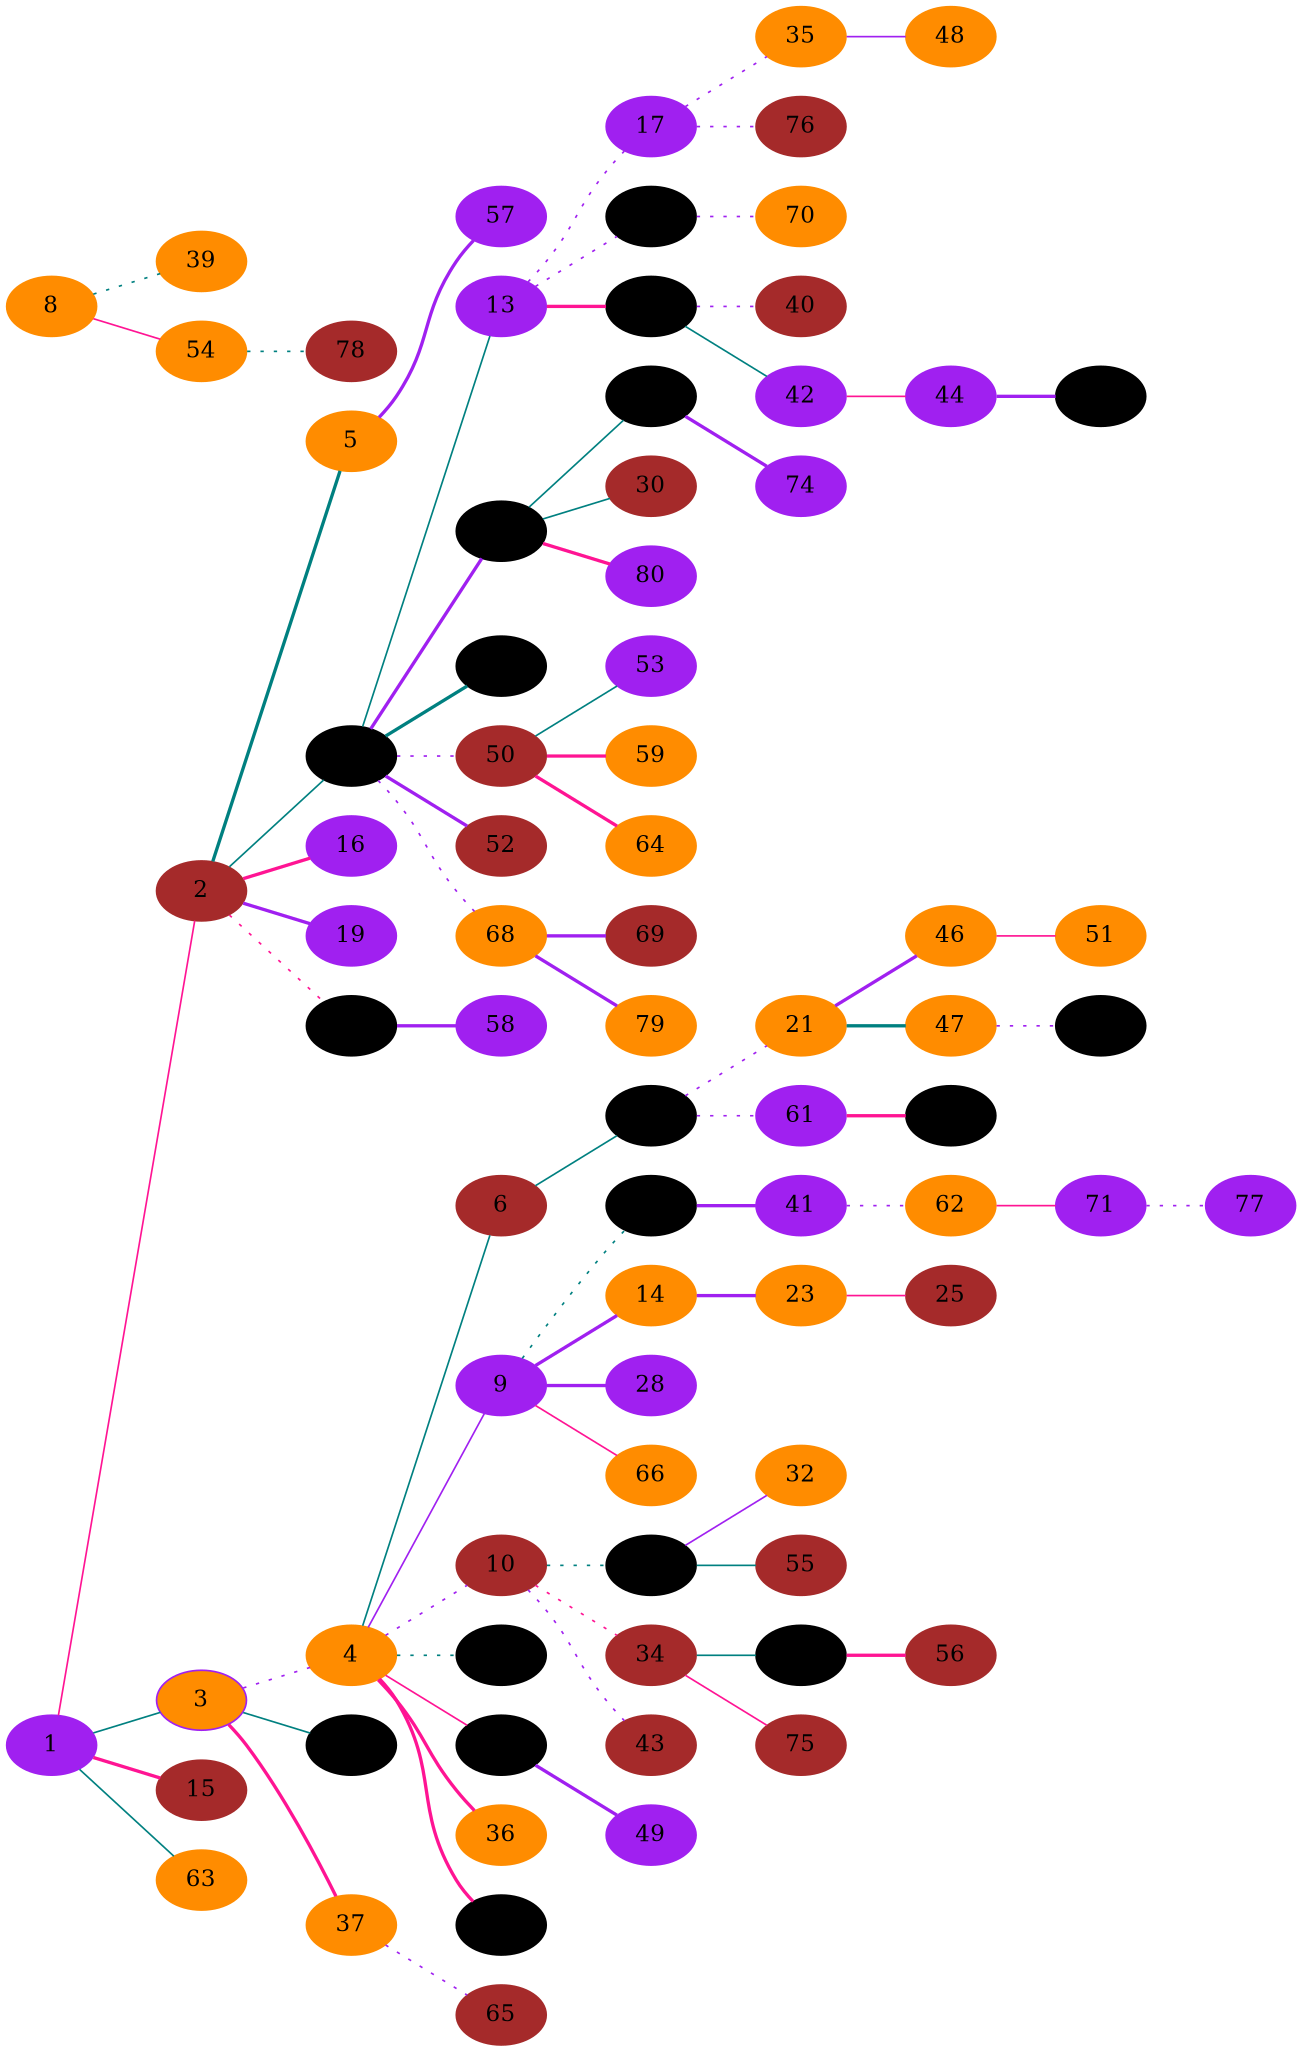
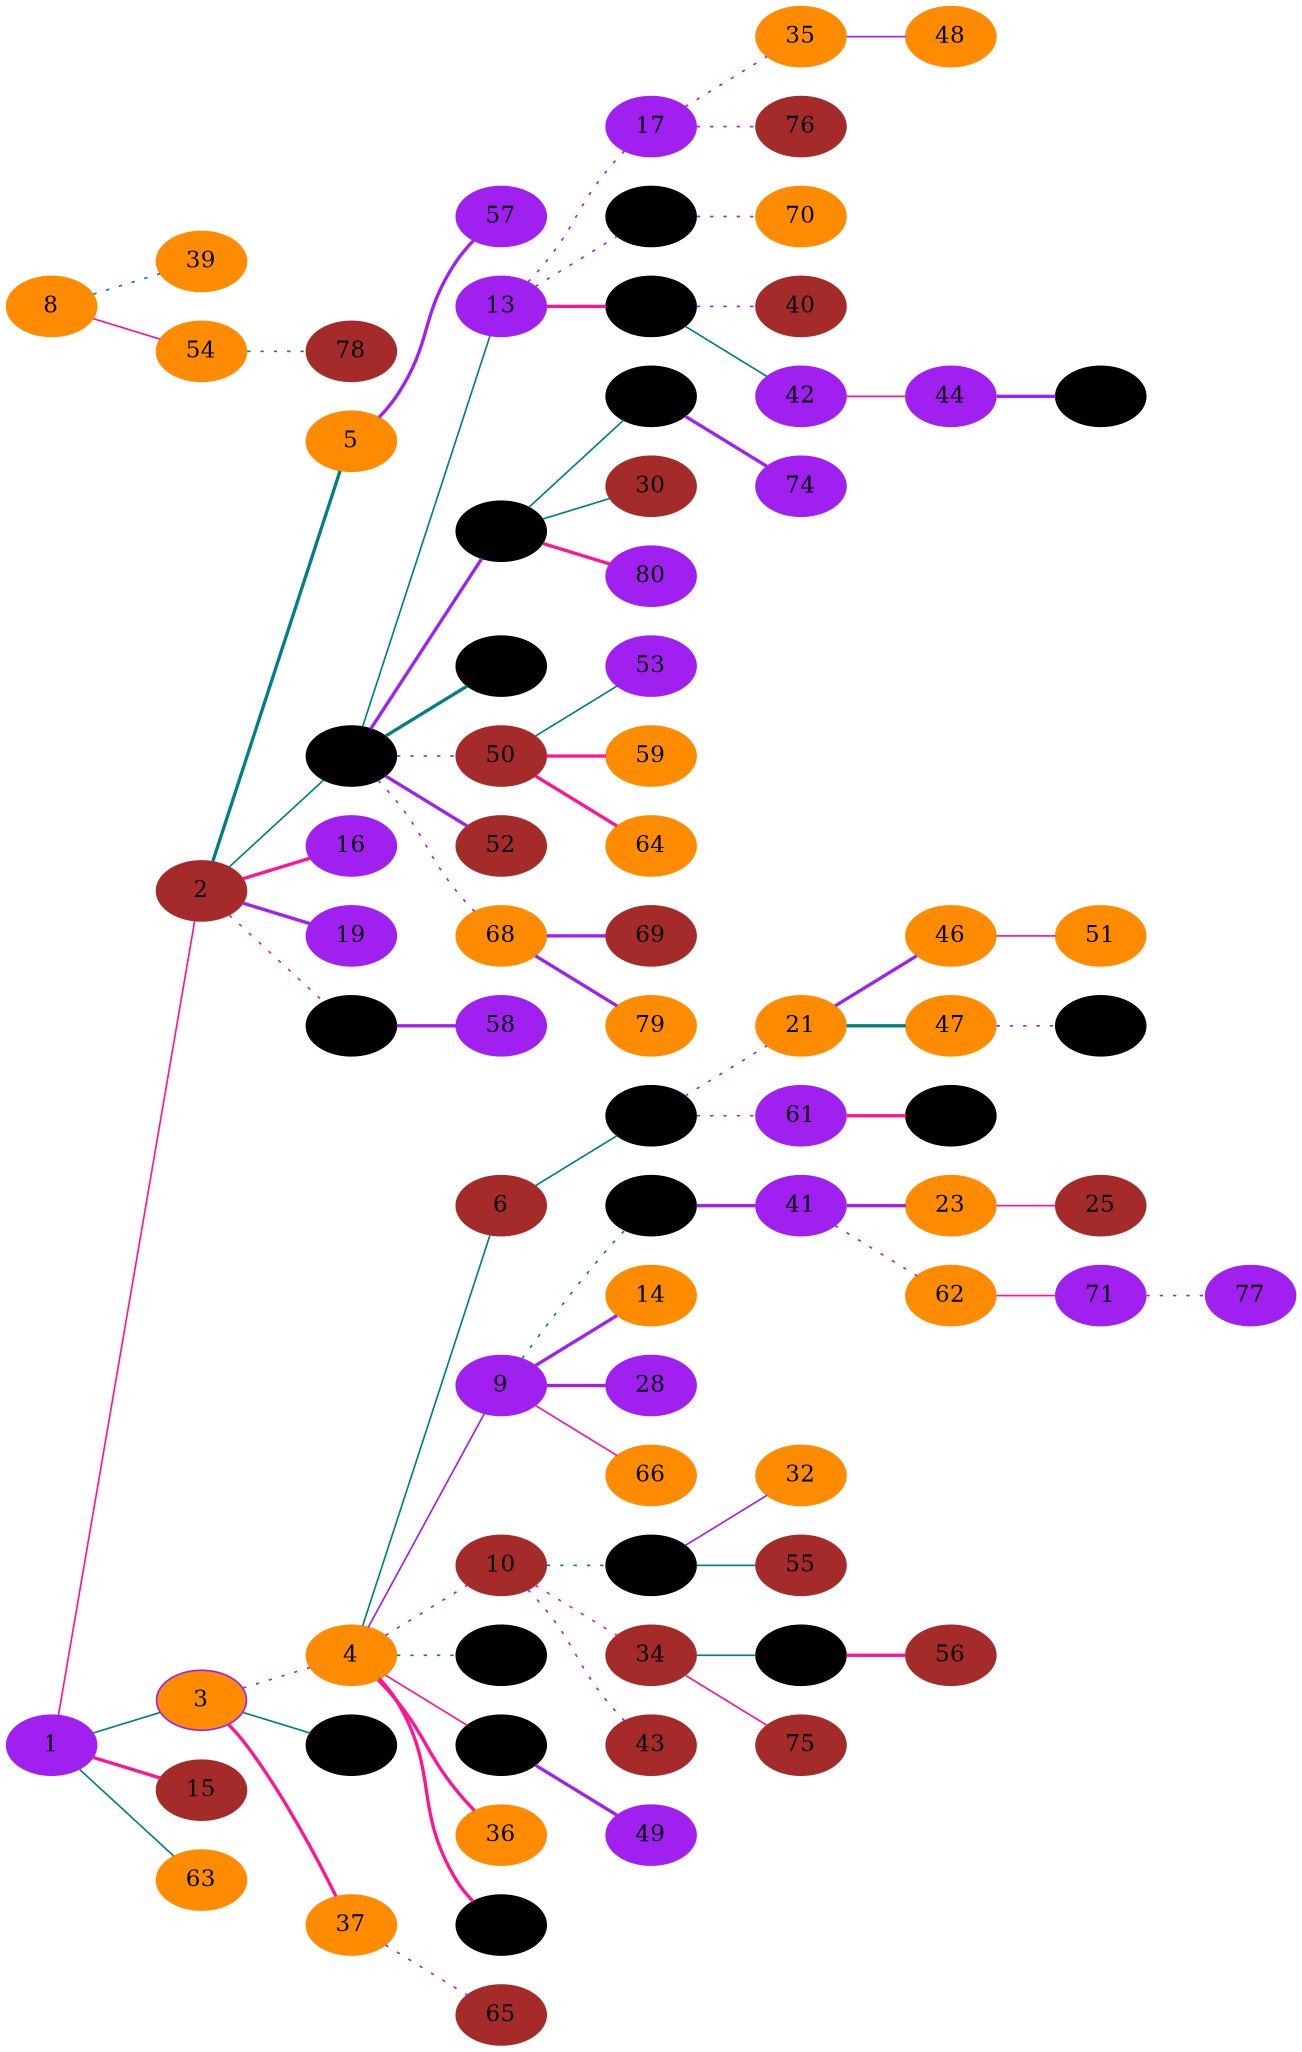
edge "14" -- "23": now "41" -- "23"
